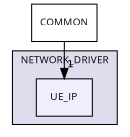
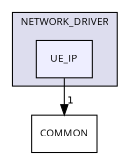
edge "COMMON" -> "UE_IP": reversed
